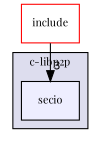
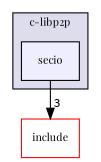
edge "include" -> "secio": reversed
